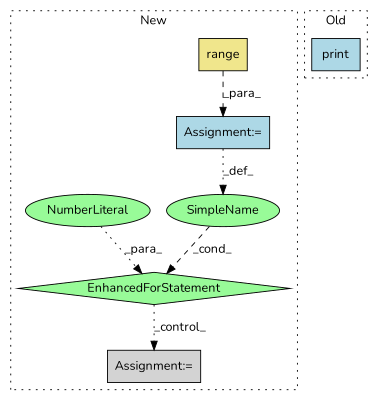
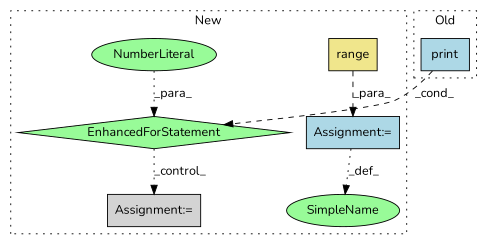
edge "SimpleName" -> "EnhancedForStatement": now "print" -> "EnhancedForStatement"
